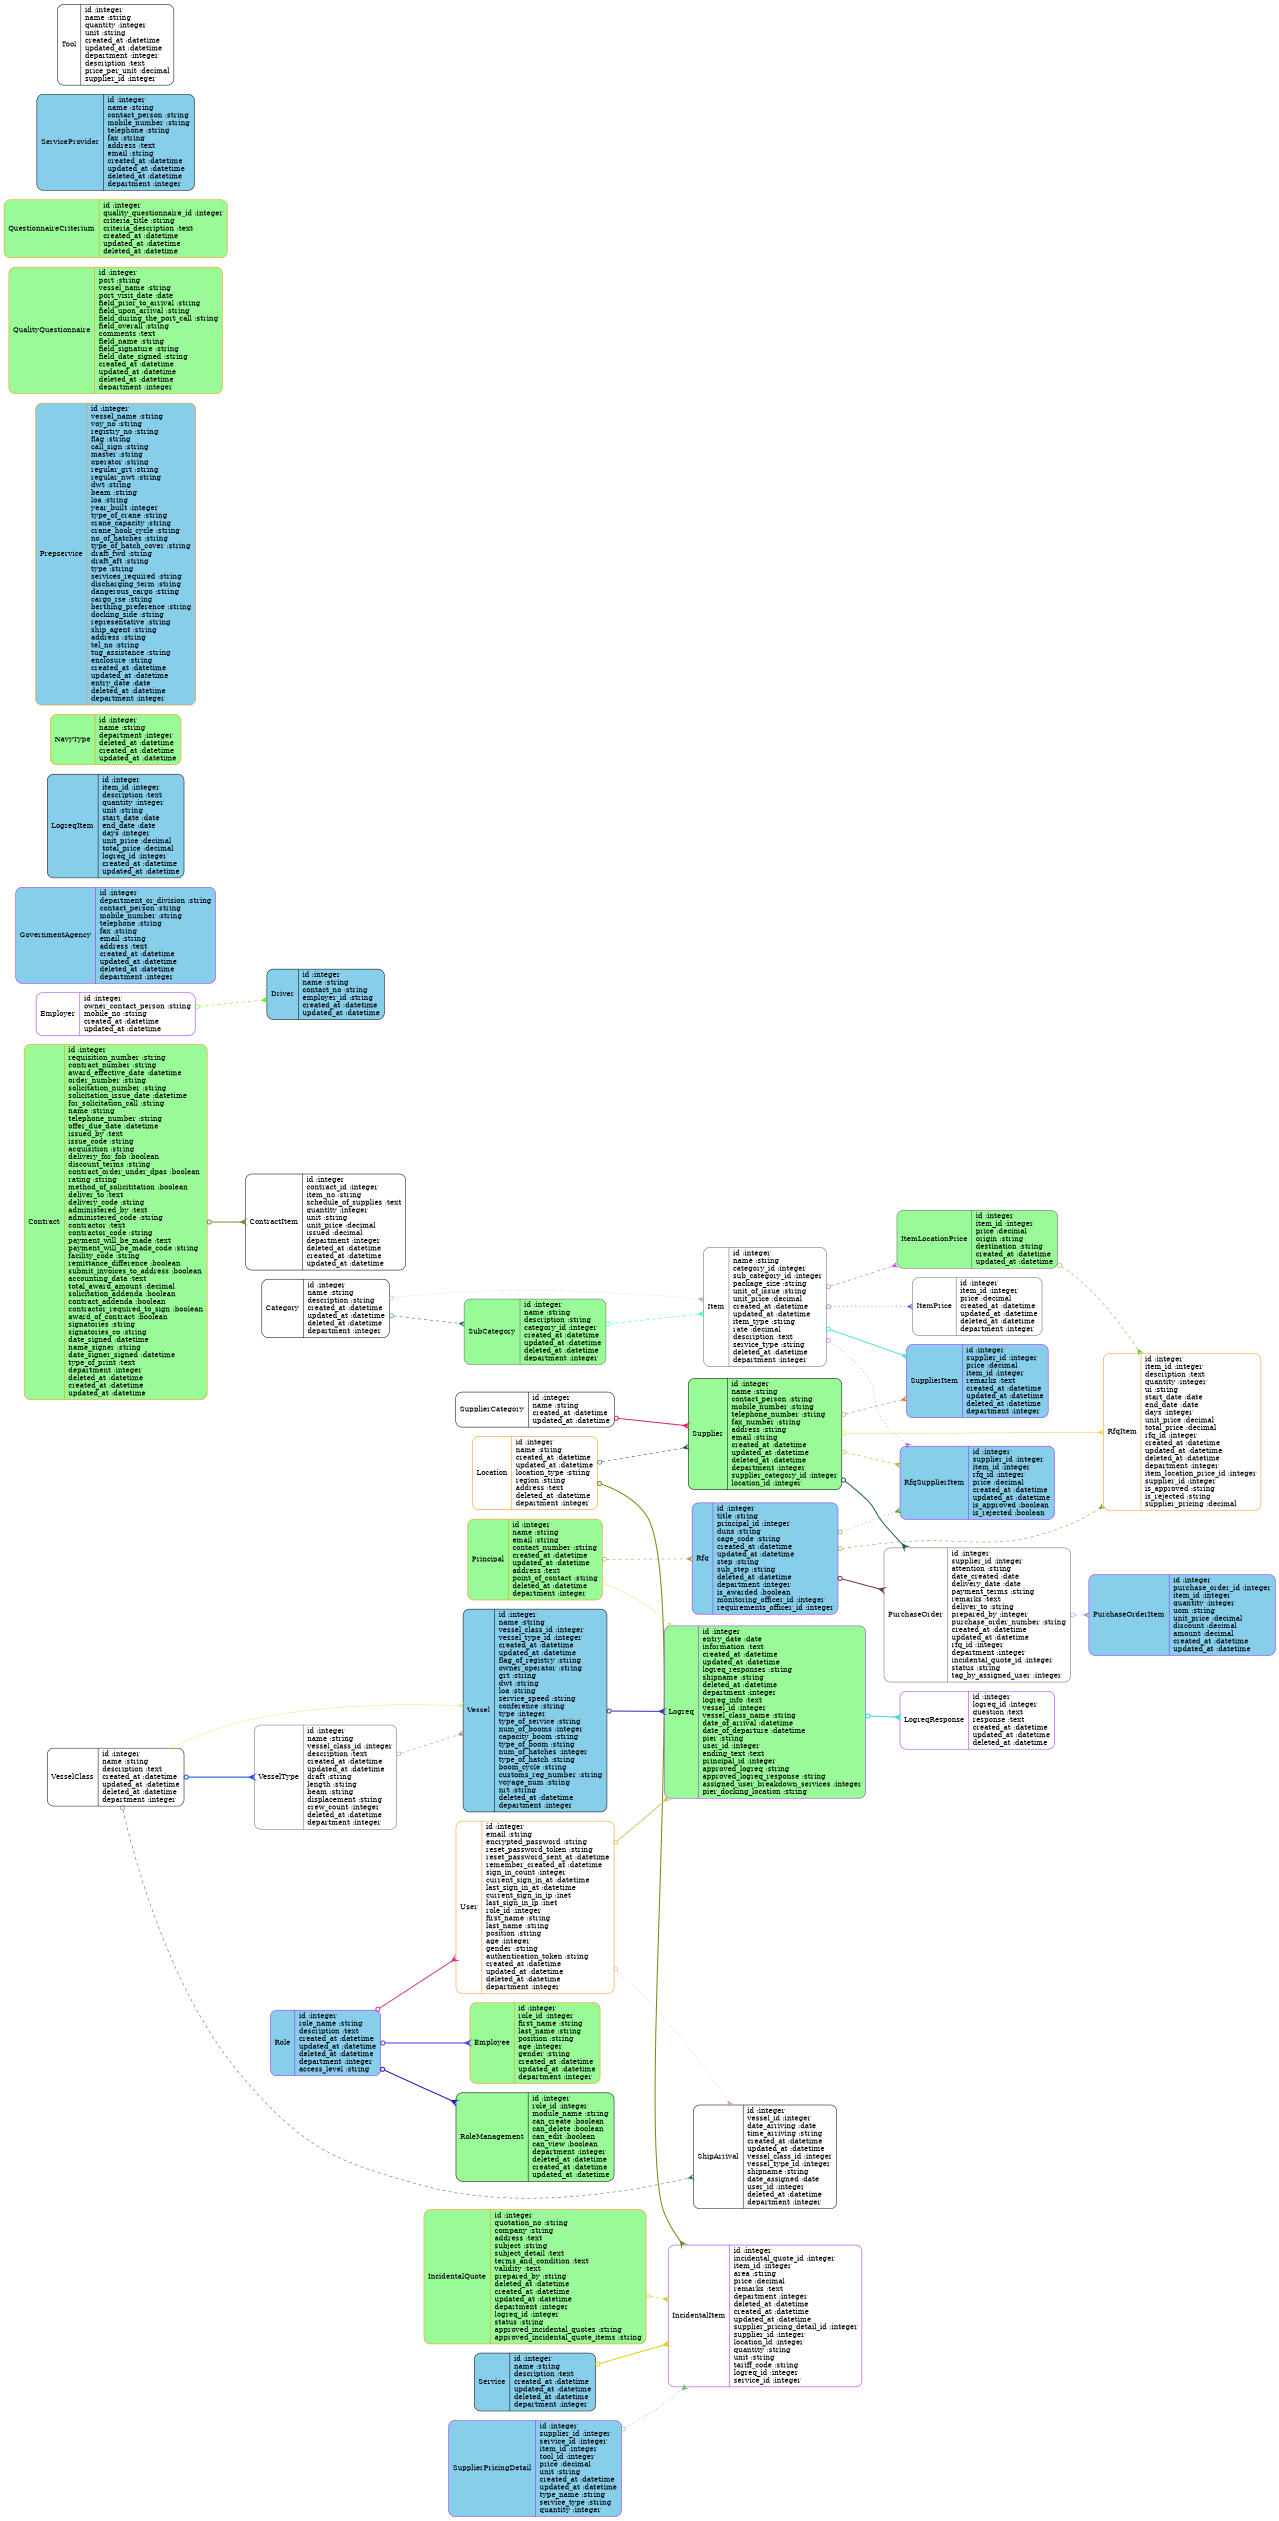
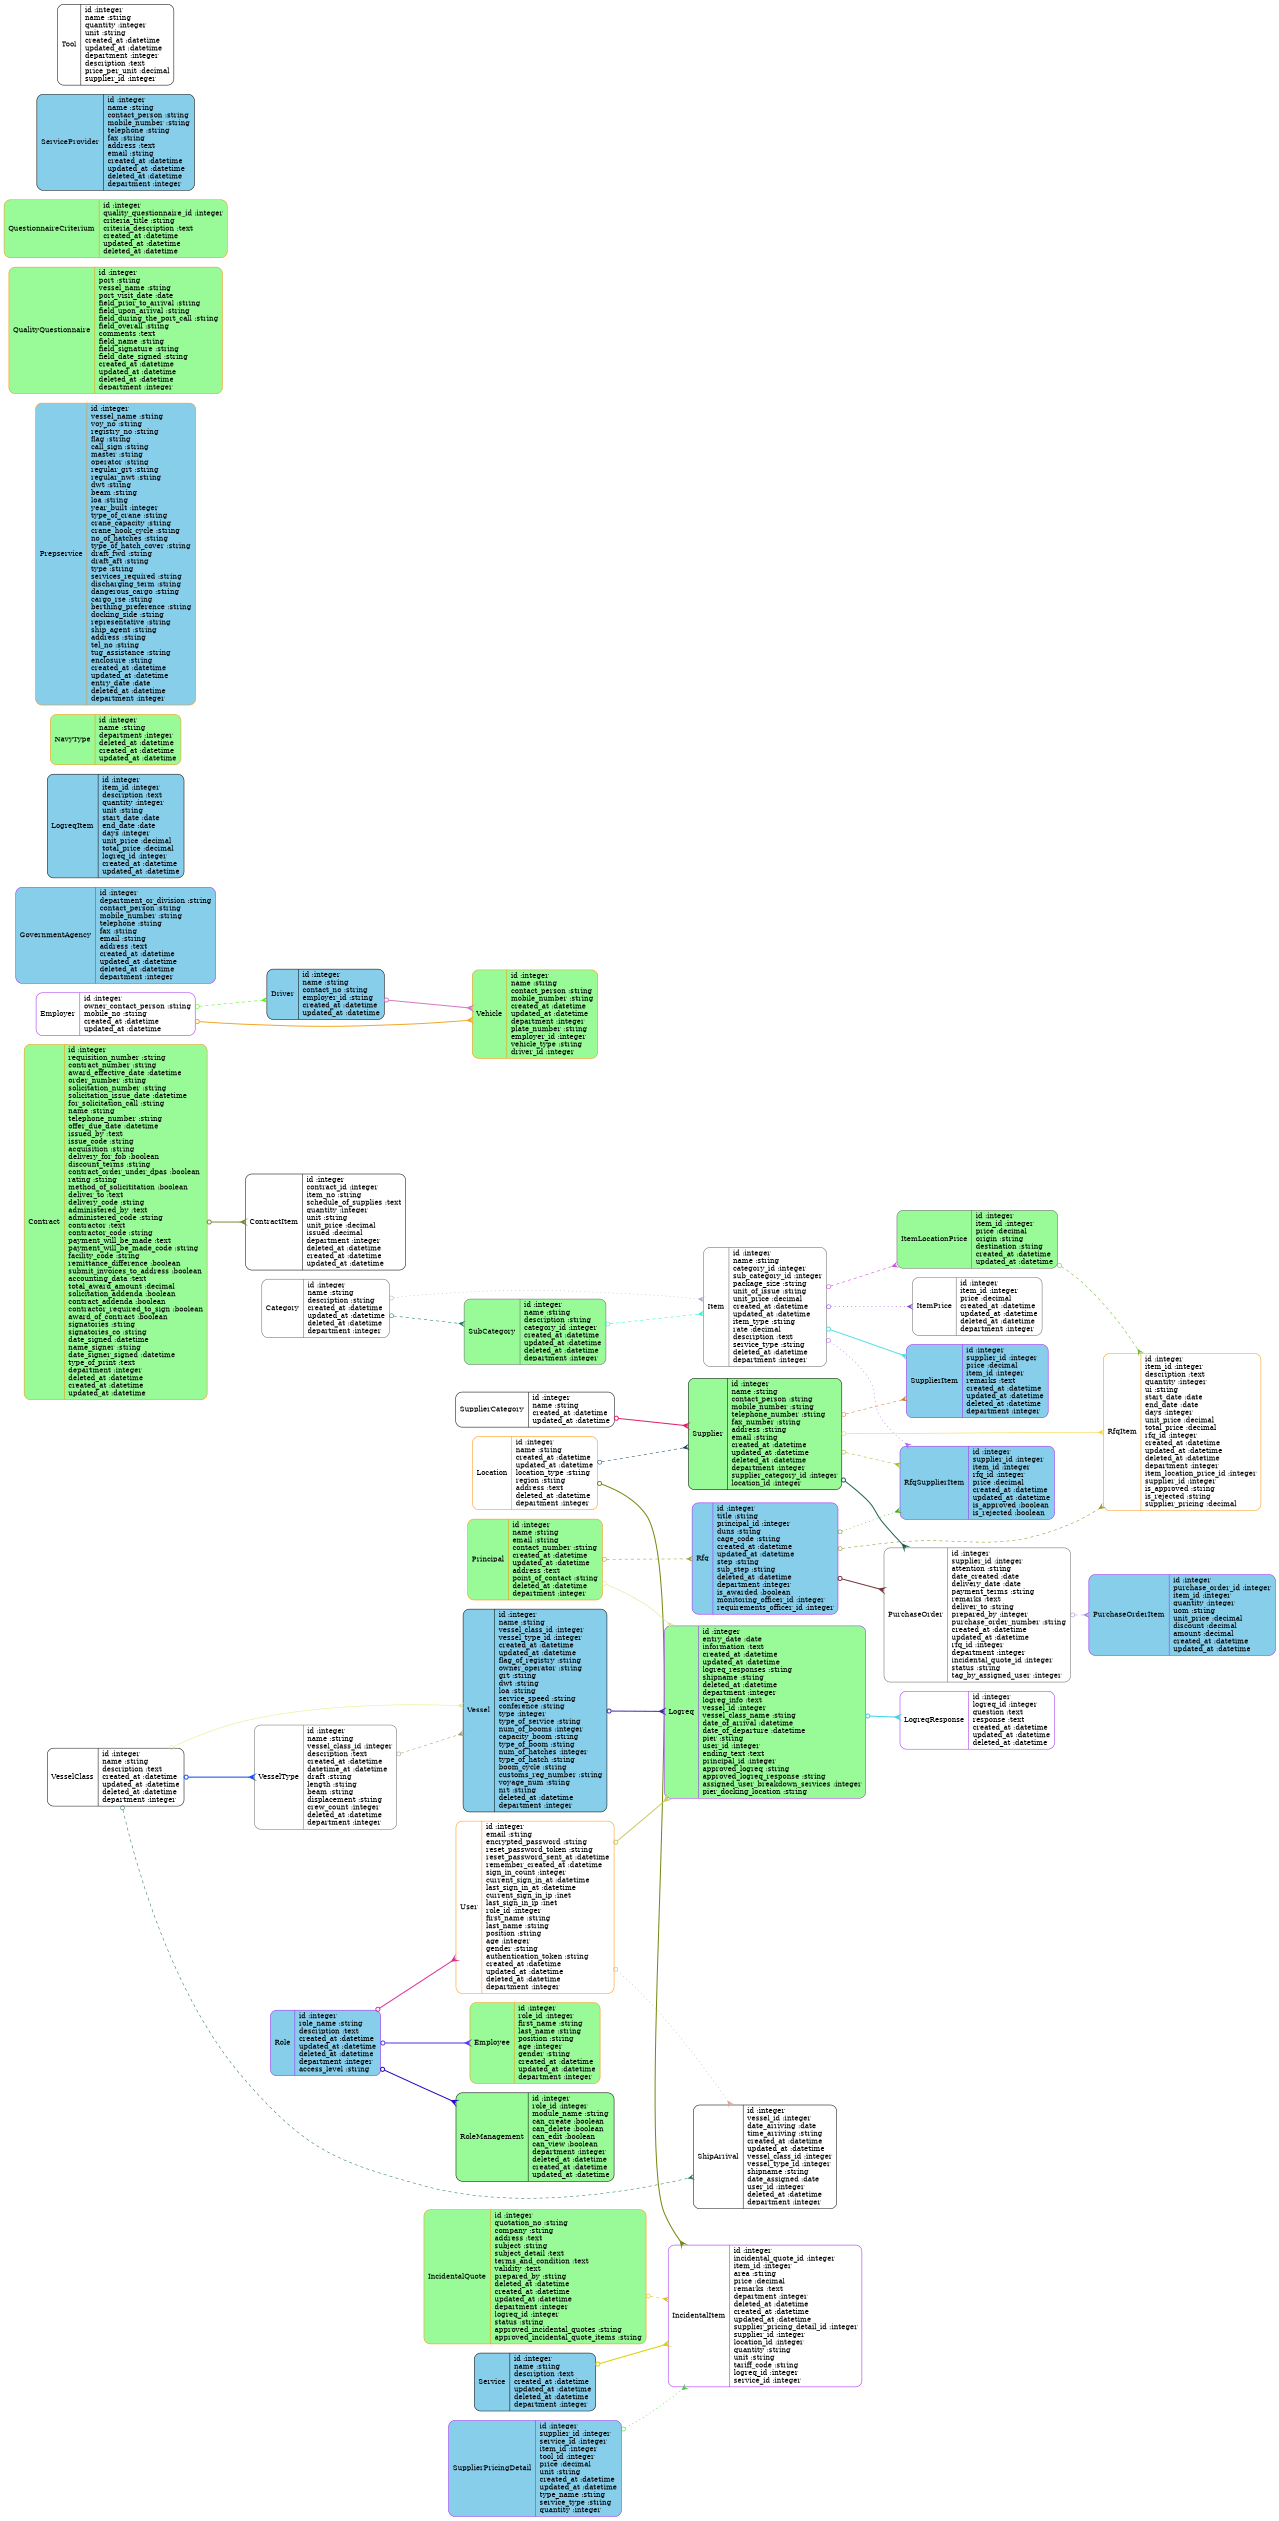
node "Vehicle": added
node "Category": color black -> gray40
node "VesselType": text "updated_at :datetime" -> "datetime_at :datetime"
